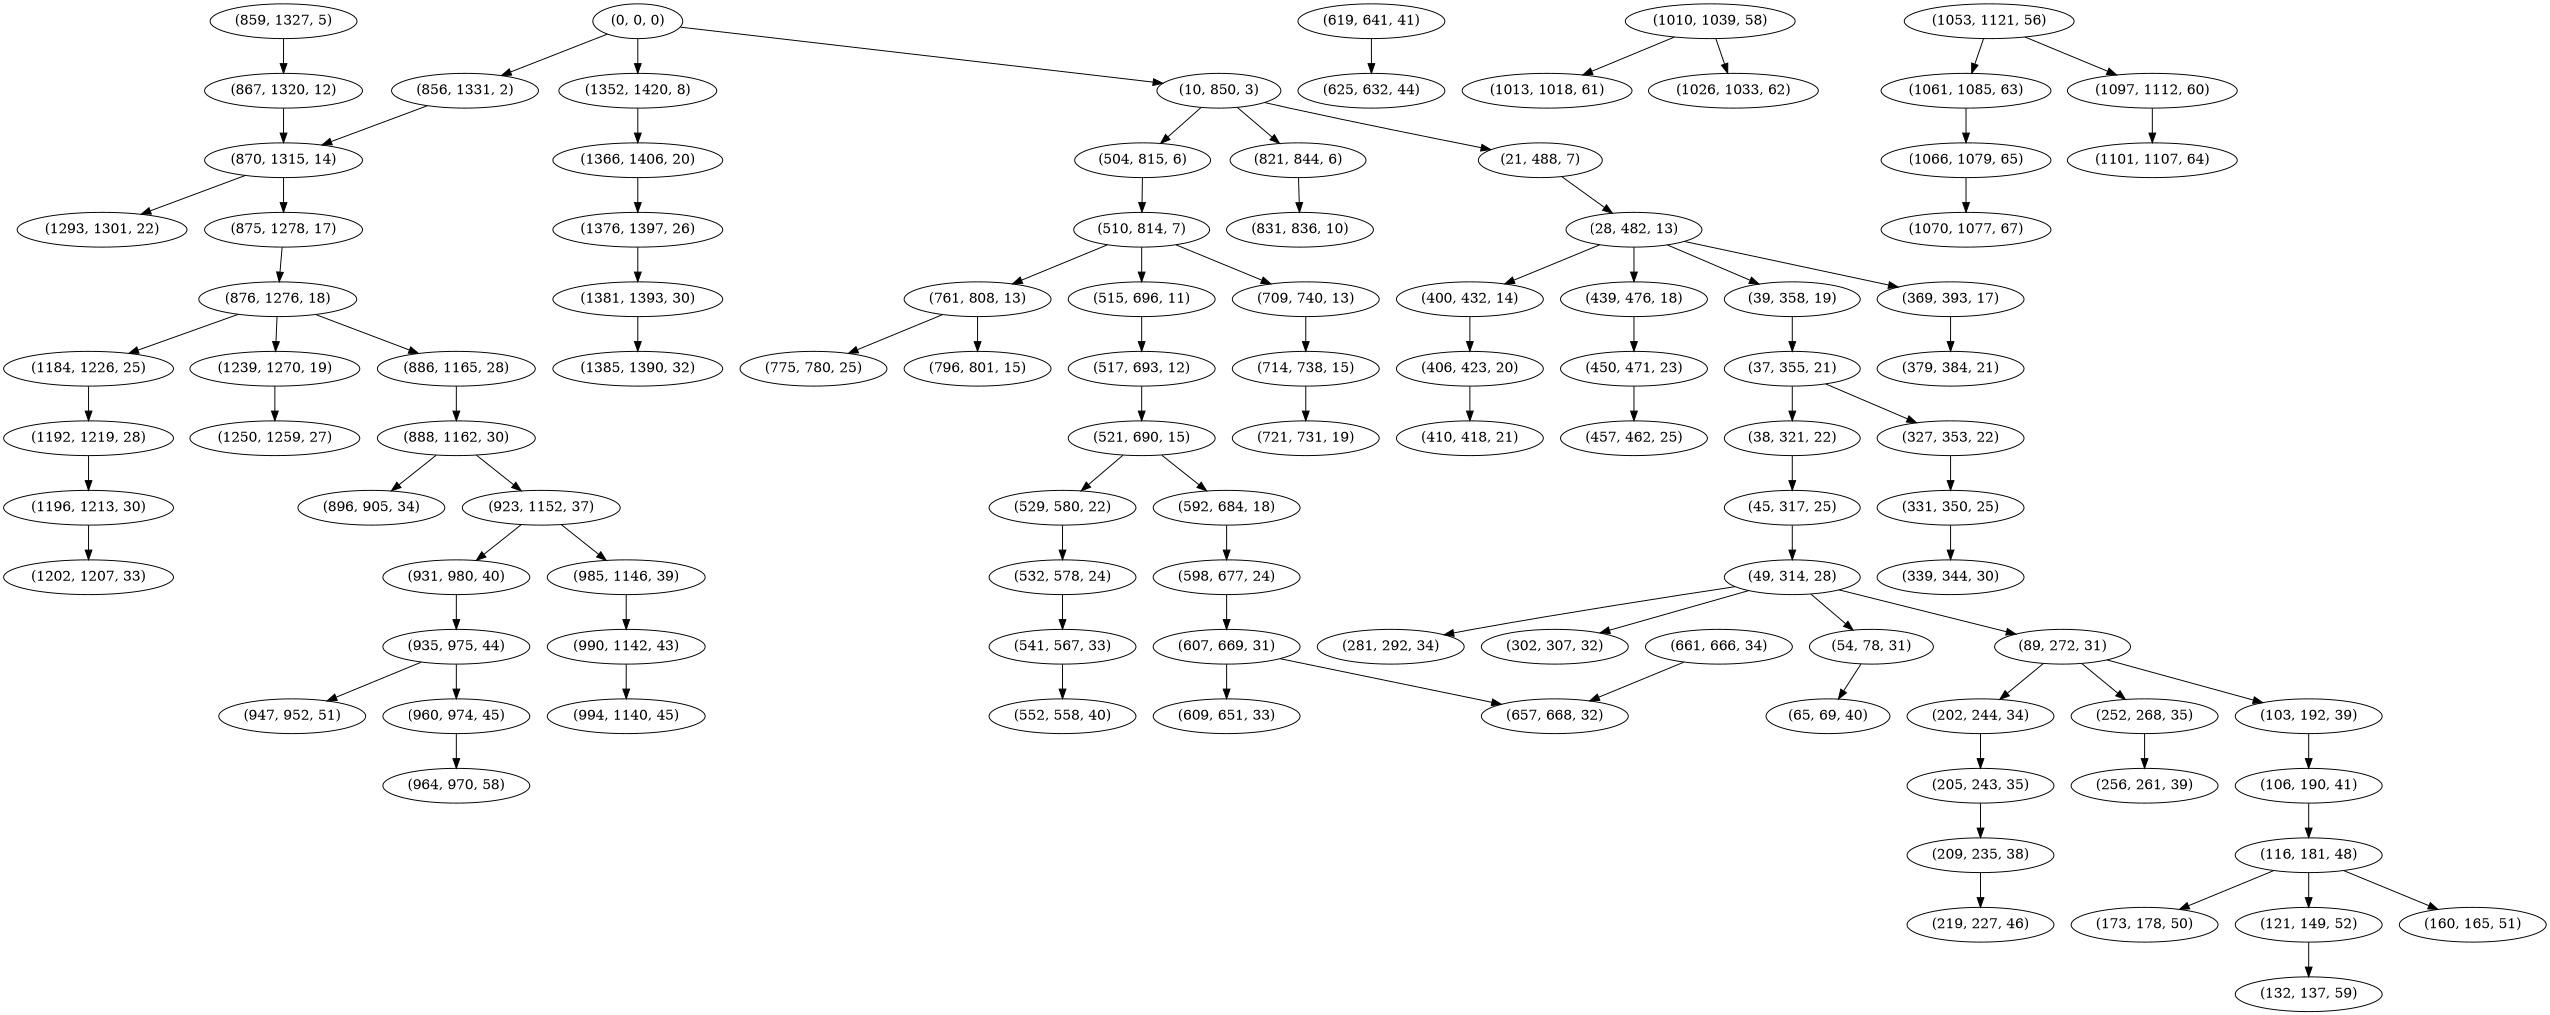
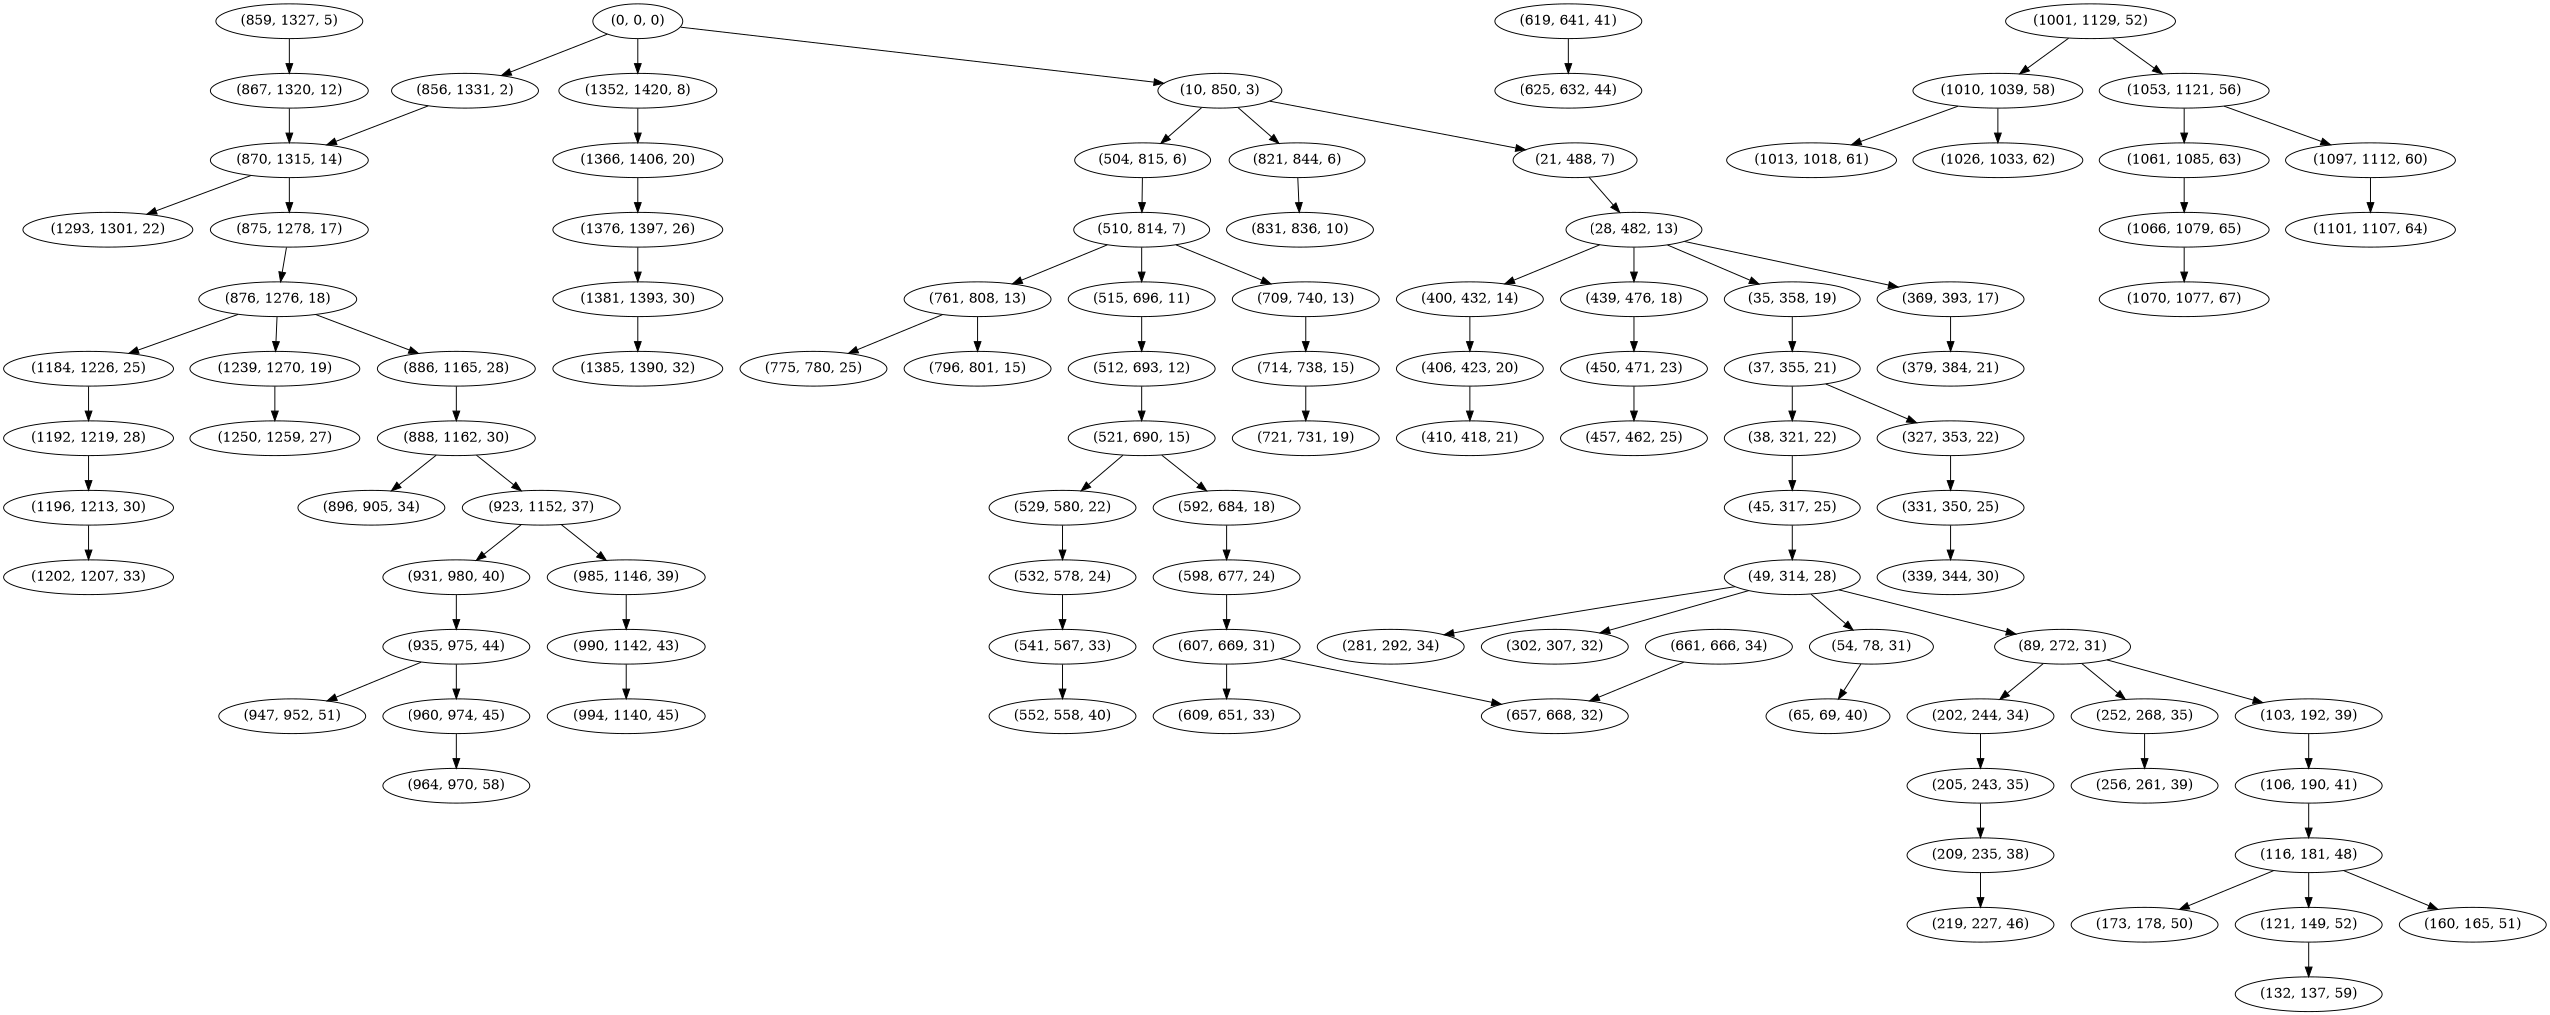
node "(1001, 1129, 52)": added
node "(39, 358, 19)": label "(39, 358, 19)" -> "(35, 358, 19)"
node "(517, 693, 12)": label "(517, 693, 12)" -> "(512, 693, 12)"
